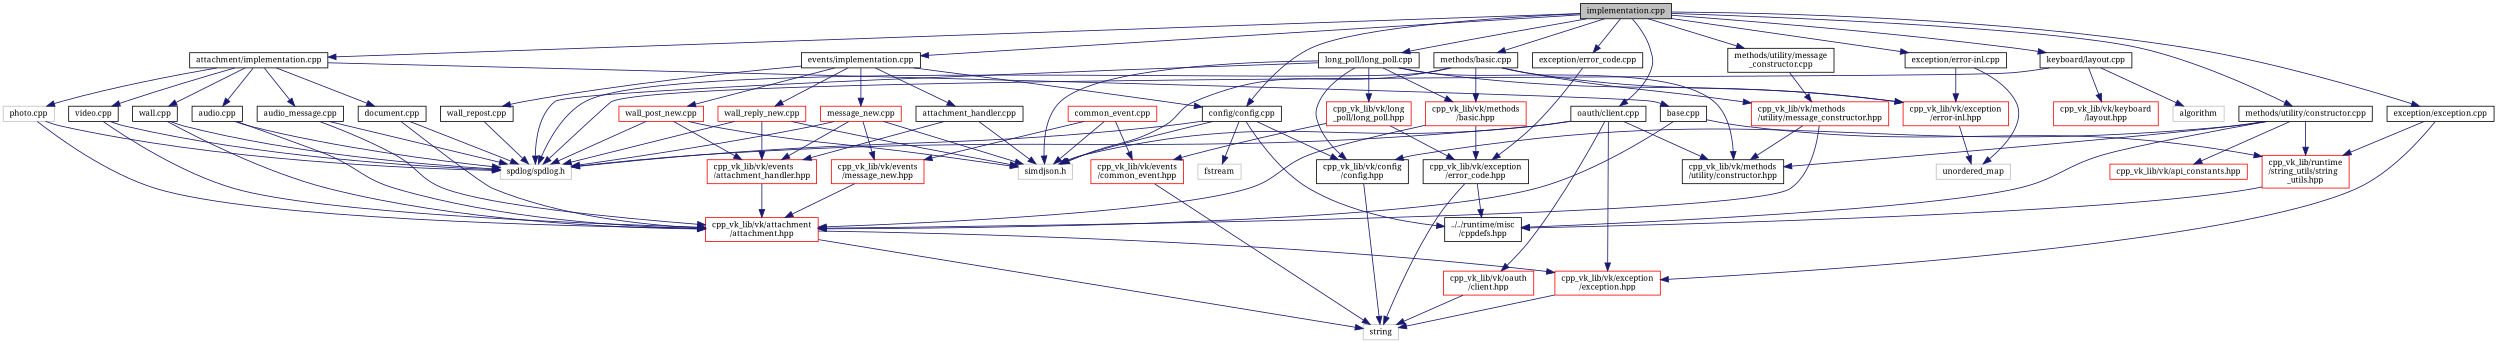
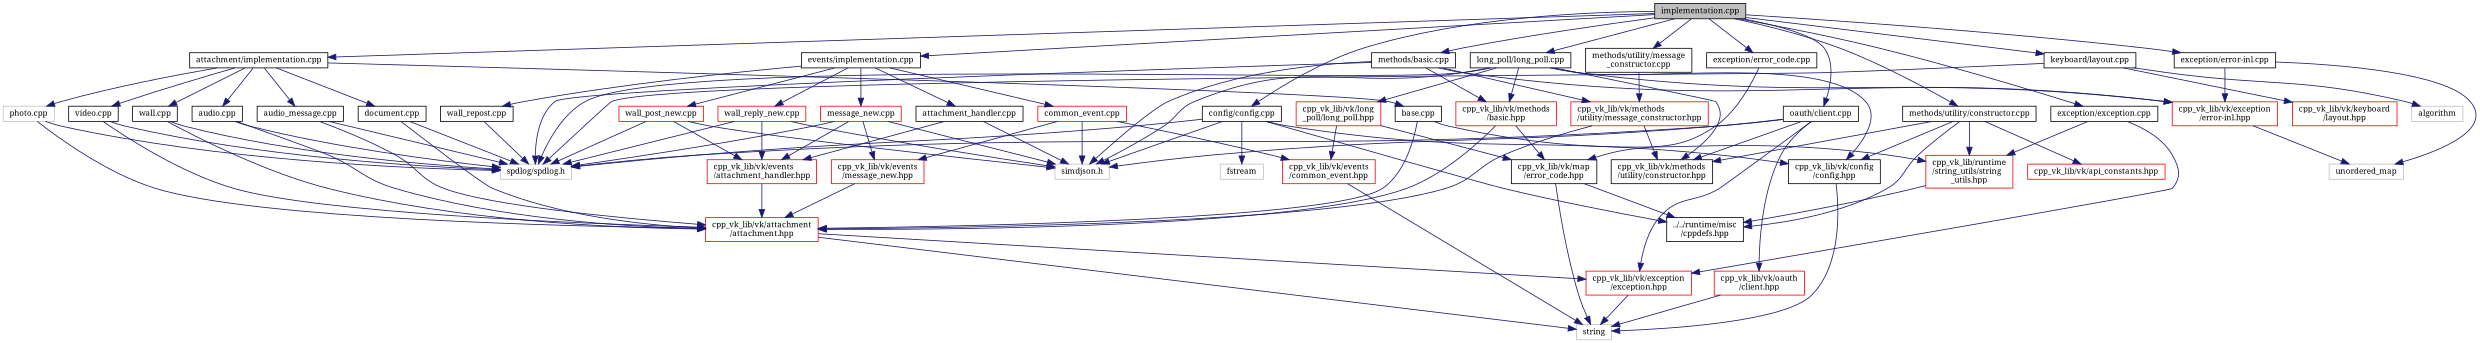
edge "events/implementation.cpp" -> "config/config.cpp": now "events/implementation.cpp" -> "common_event.cpp"
node "cpp_vk_lib/vk/exception /error_code.hpp": label "cpp_vk_lib/vk/exception /error_code.hpp" -> "cpp_vk_lib/vk/map /error_code.hpp"
